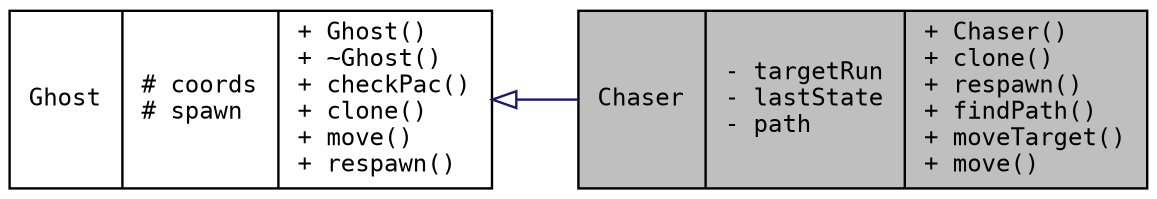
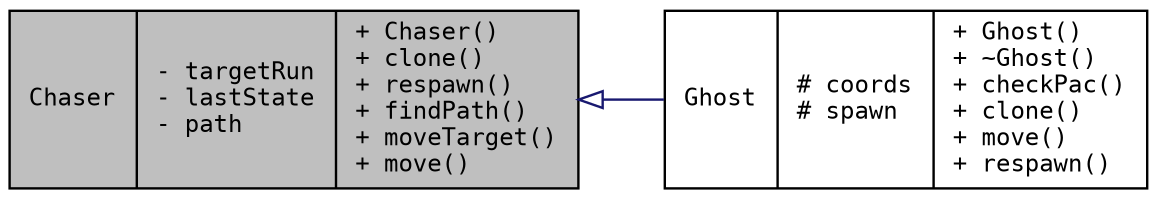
edge "Chaser" -> "Ghost": reversed
